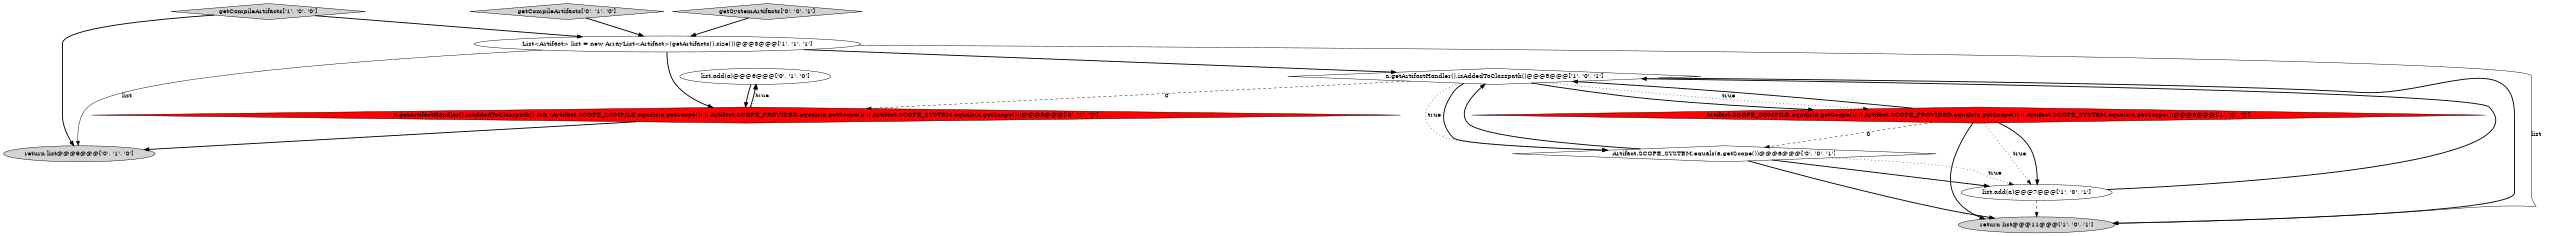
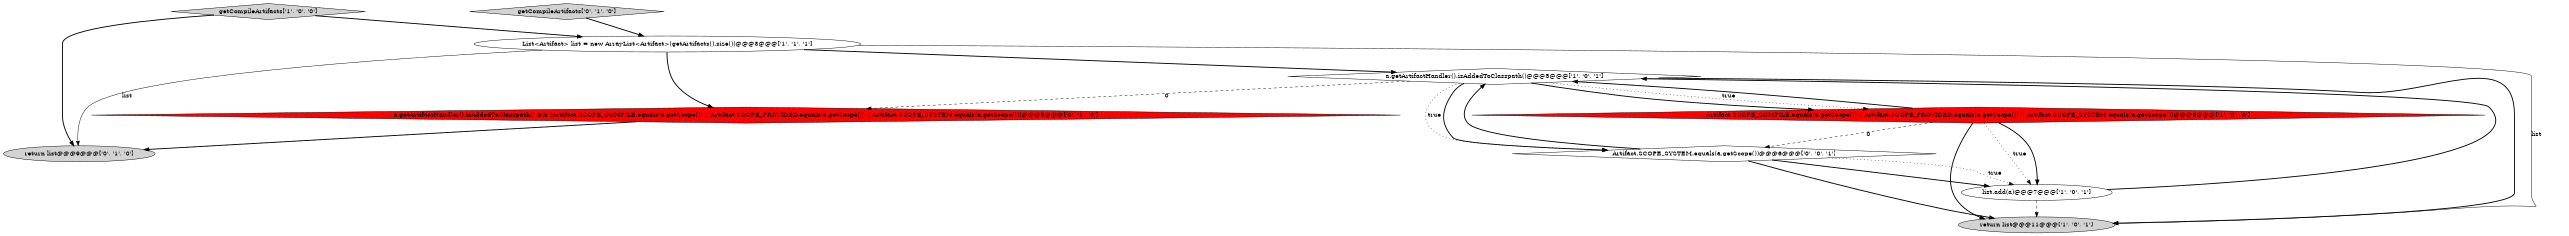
node "getSystemArtifacts['0', '0', '1']": removed
node "list.add(a)@@@6@@@['0', '1', '0']": removed
